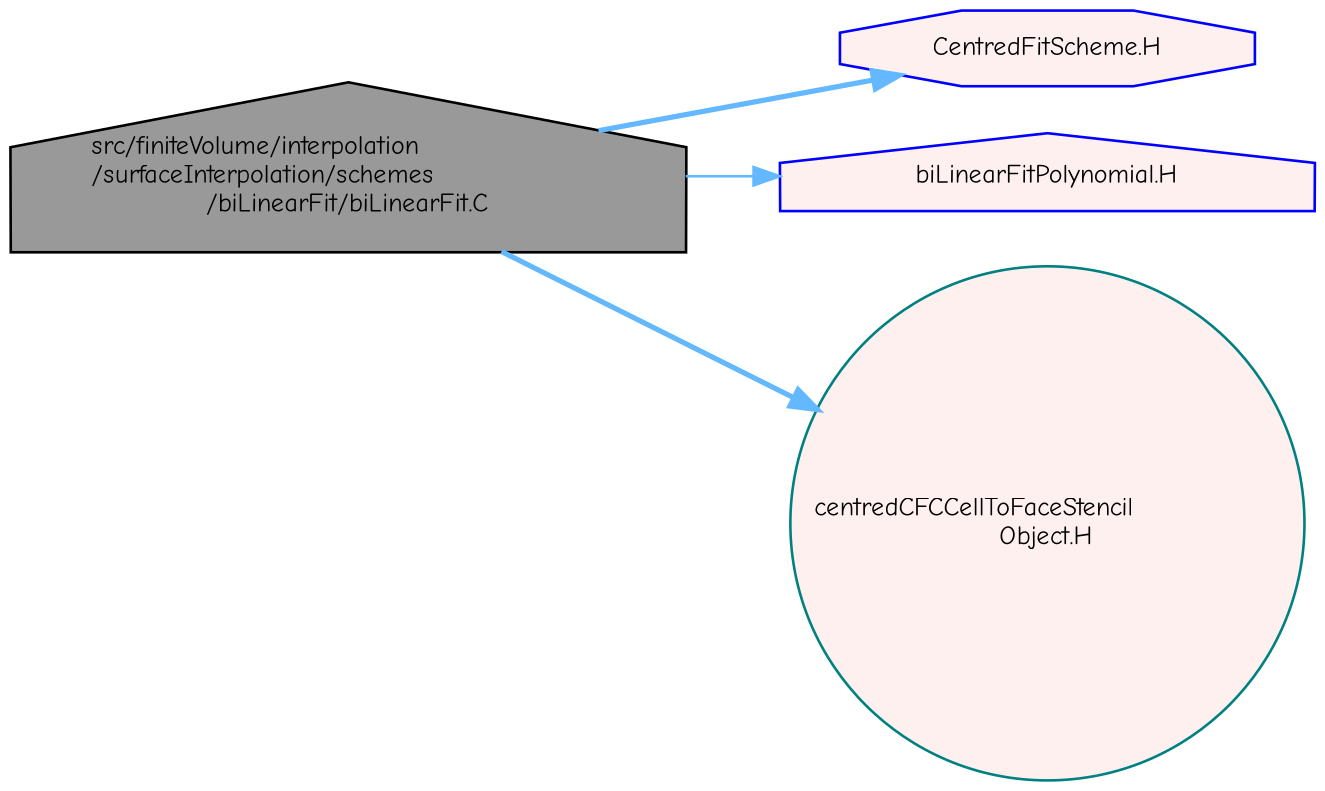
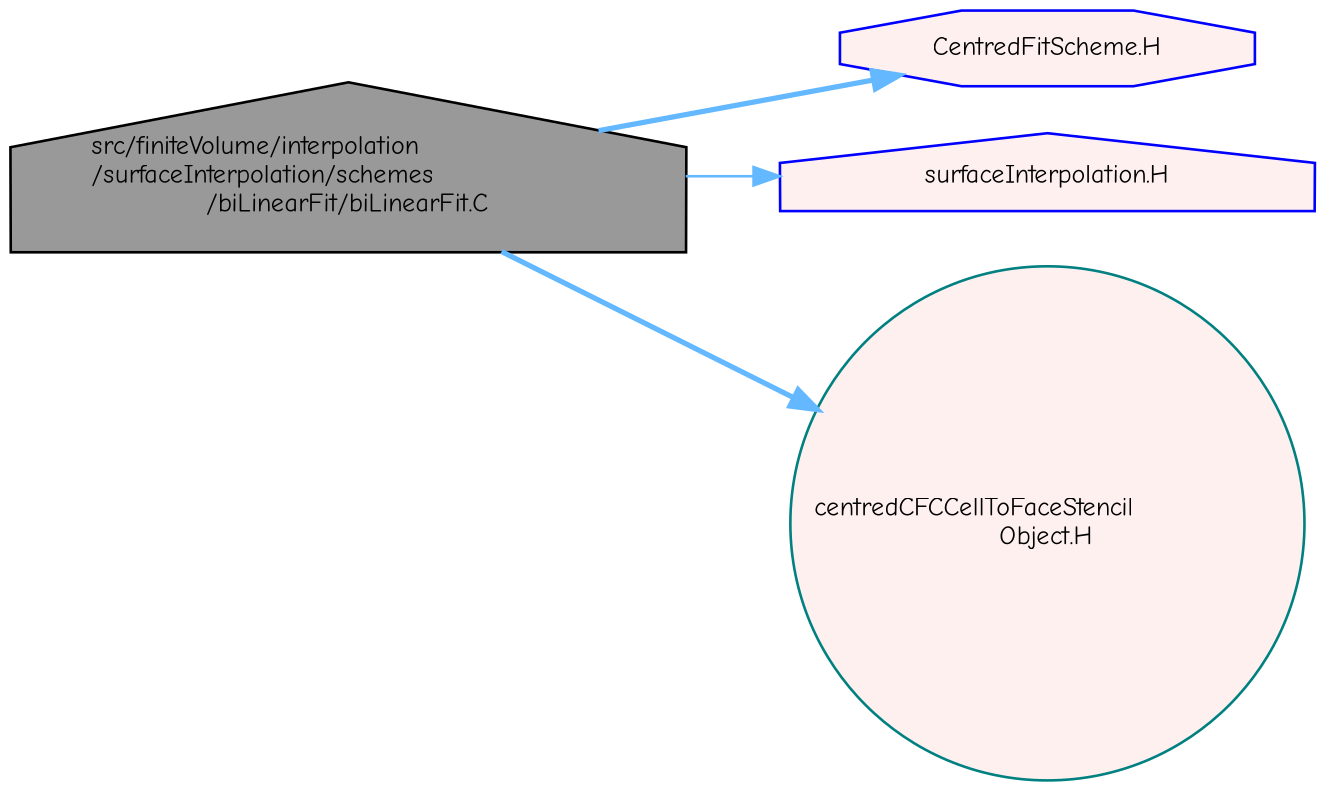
node "biLinearFitPolynomial.H": label "biLinearFitPolynomial.H" -> "surfaceInterpolation.H"
